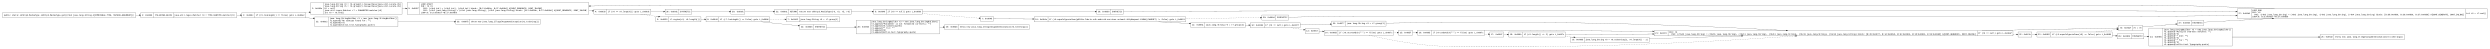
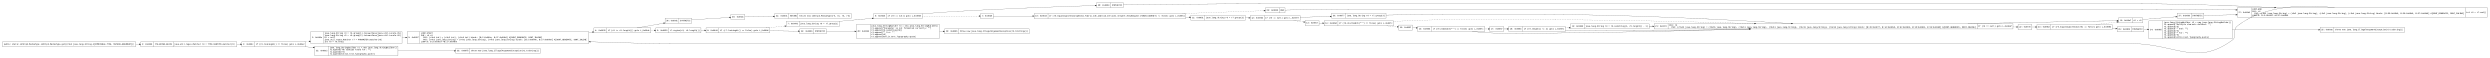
edge "31: 0x00e1" -> "8: 0x0046": now "7: 0x0042" -> "8: 0x0046"
node "39: 0x00b0": text "SYNTHETIC" -> "END"
